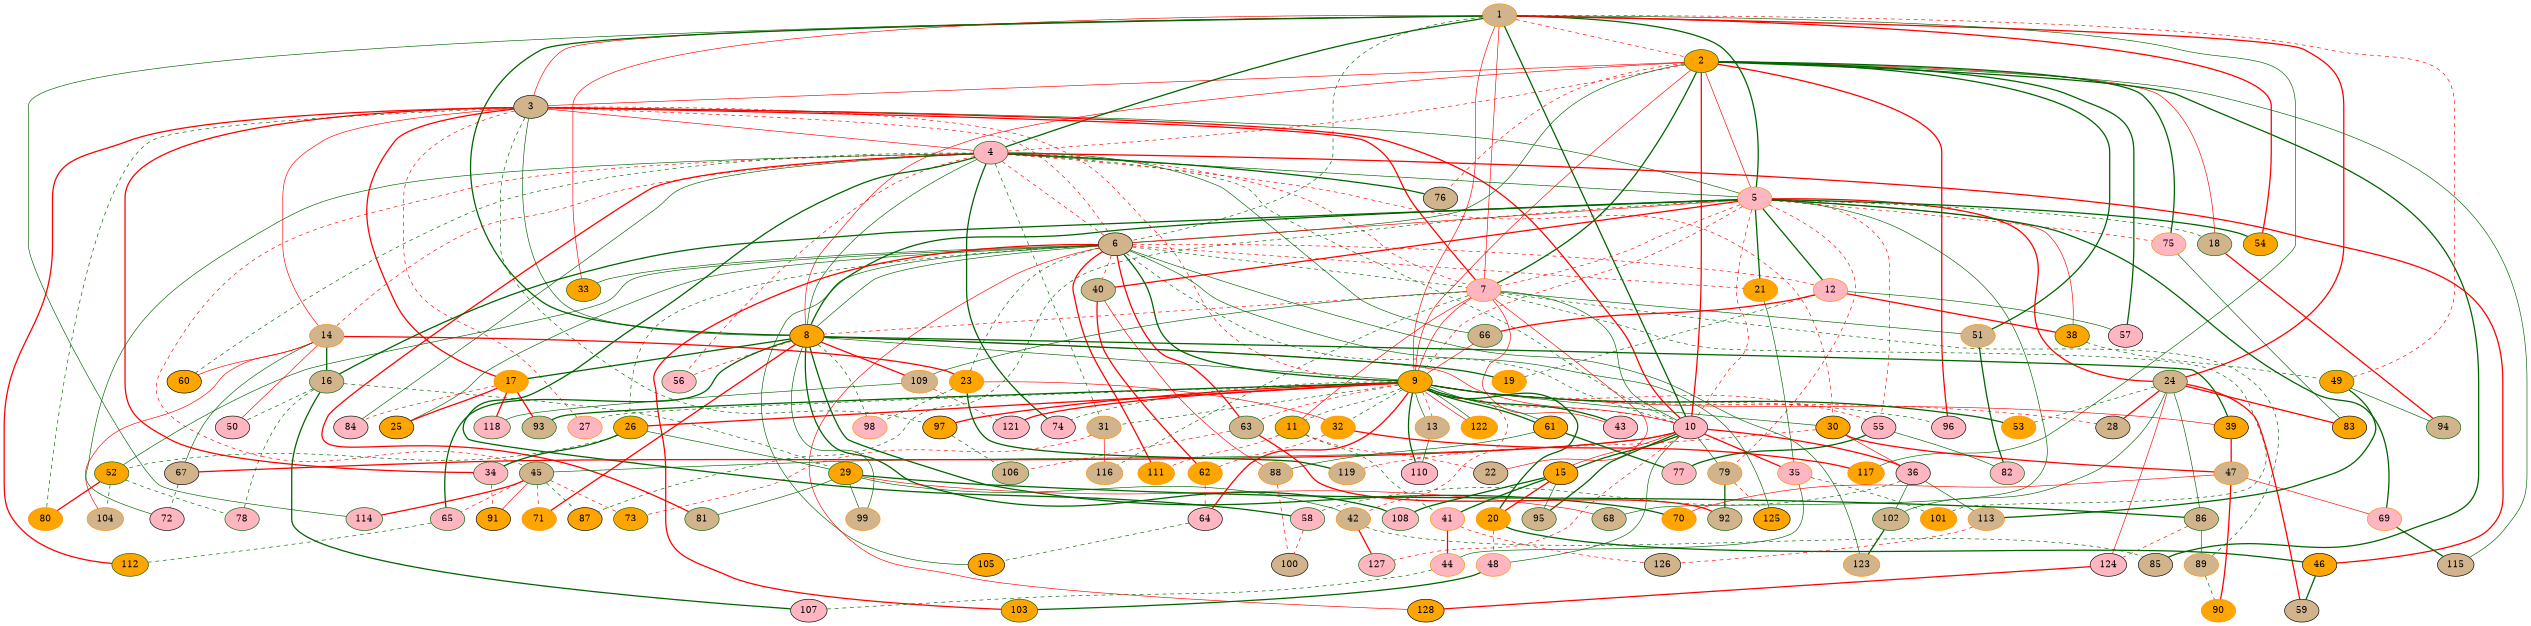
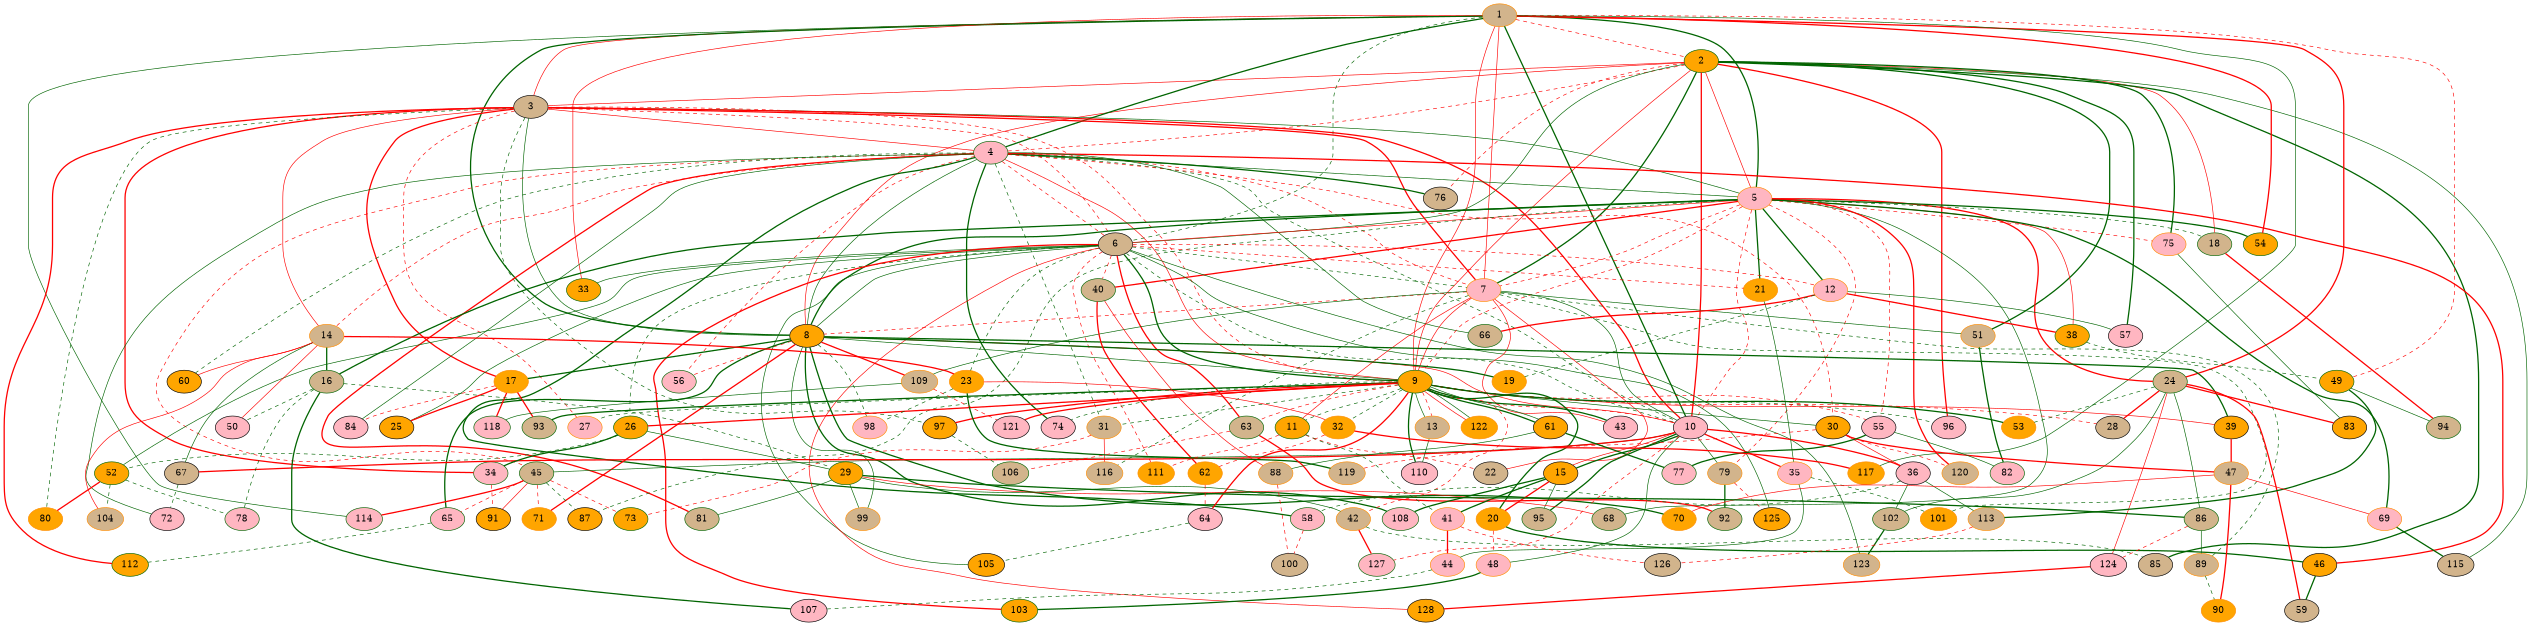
edge "6" -- "111": style bold -> dashed
edge "66" -- "9": now "4" -- "9"
node "120": added
